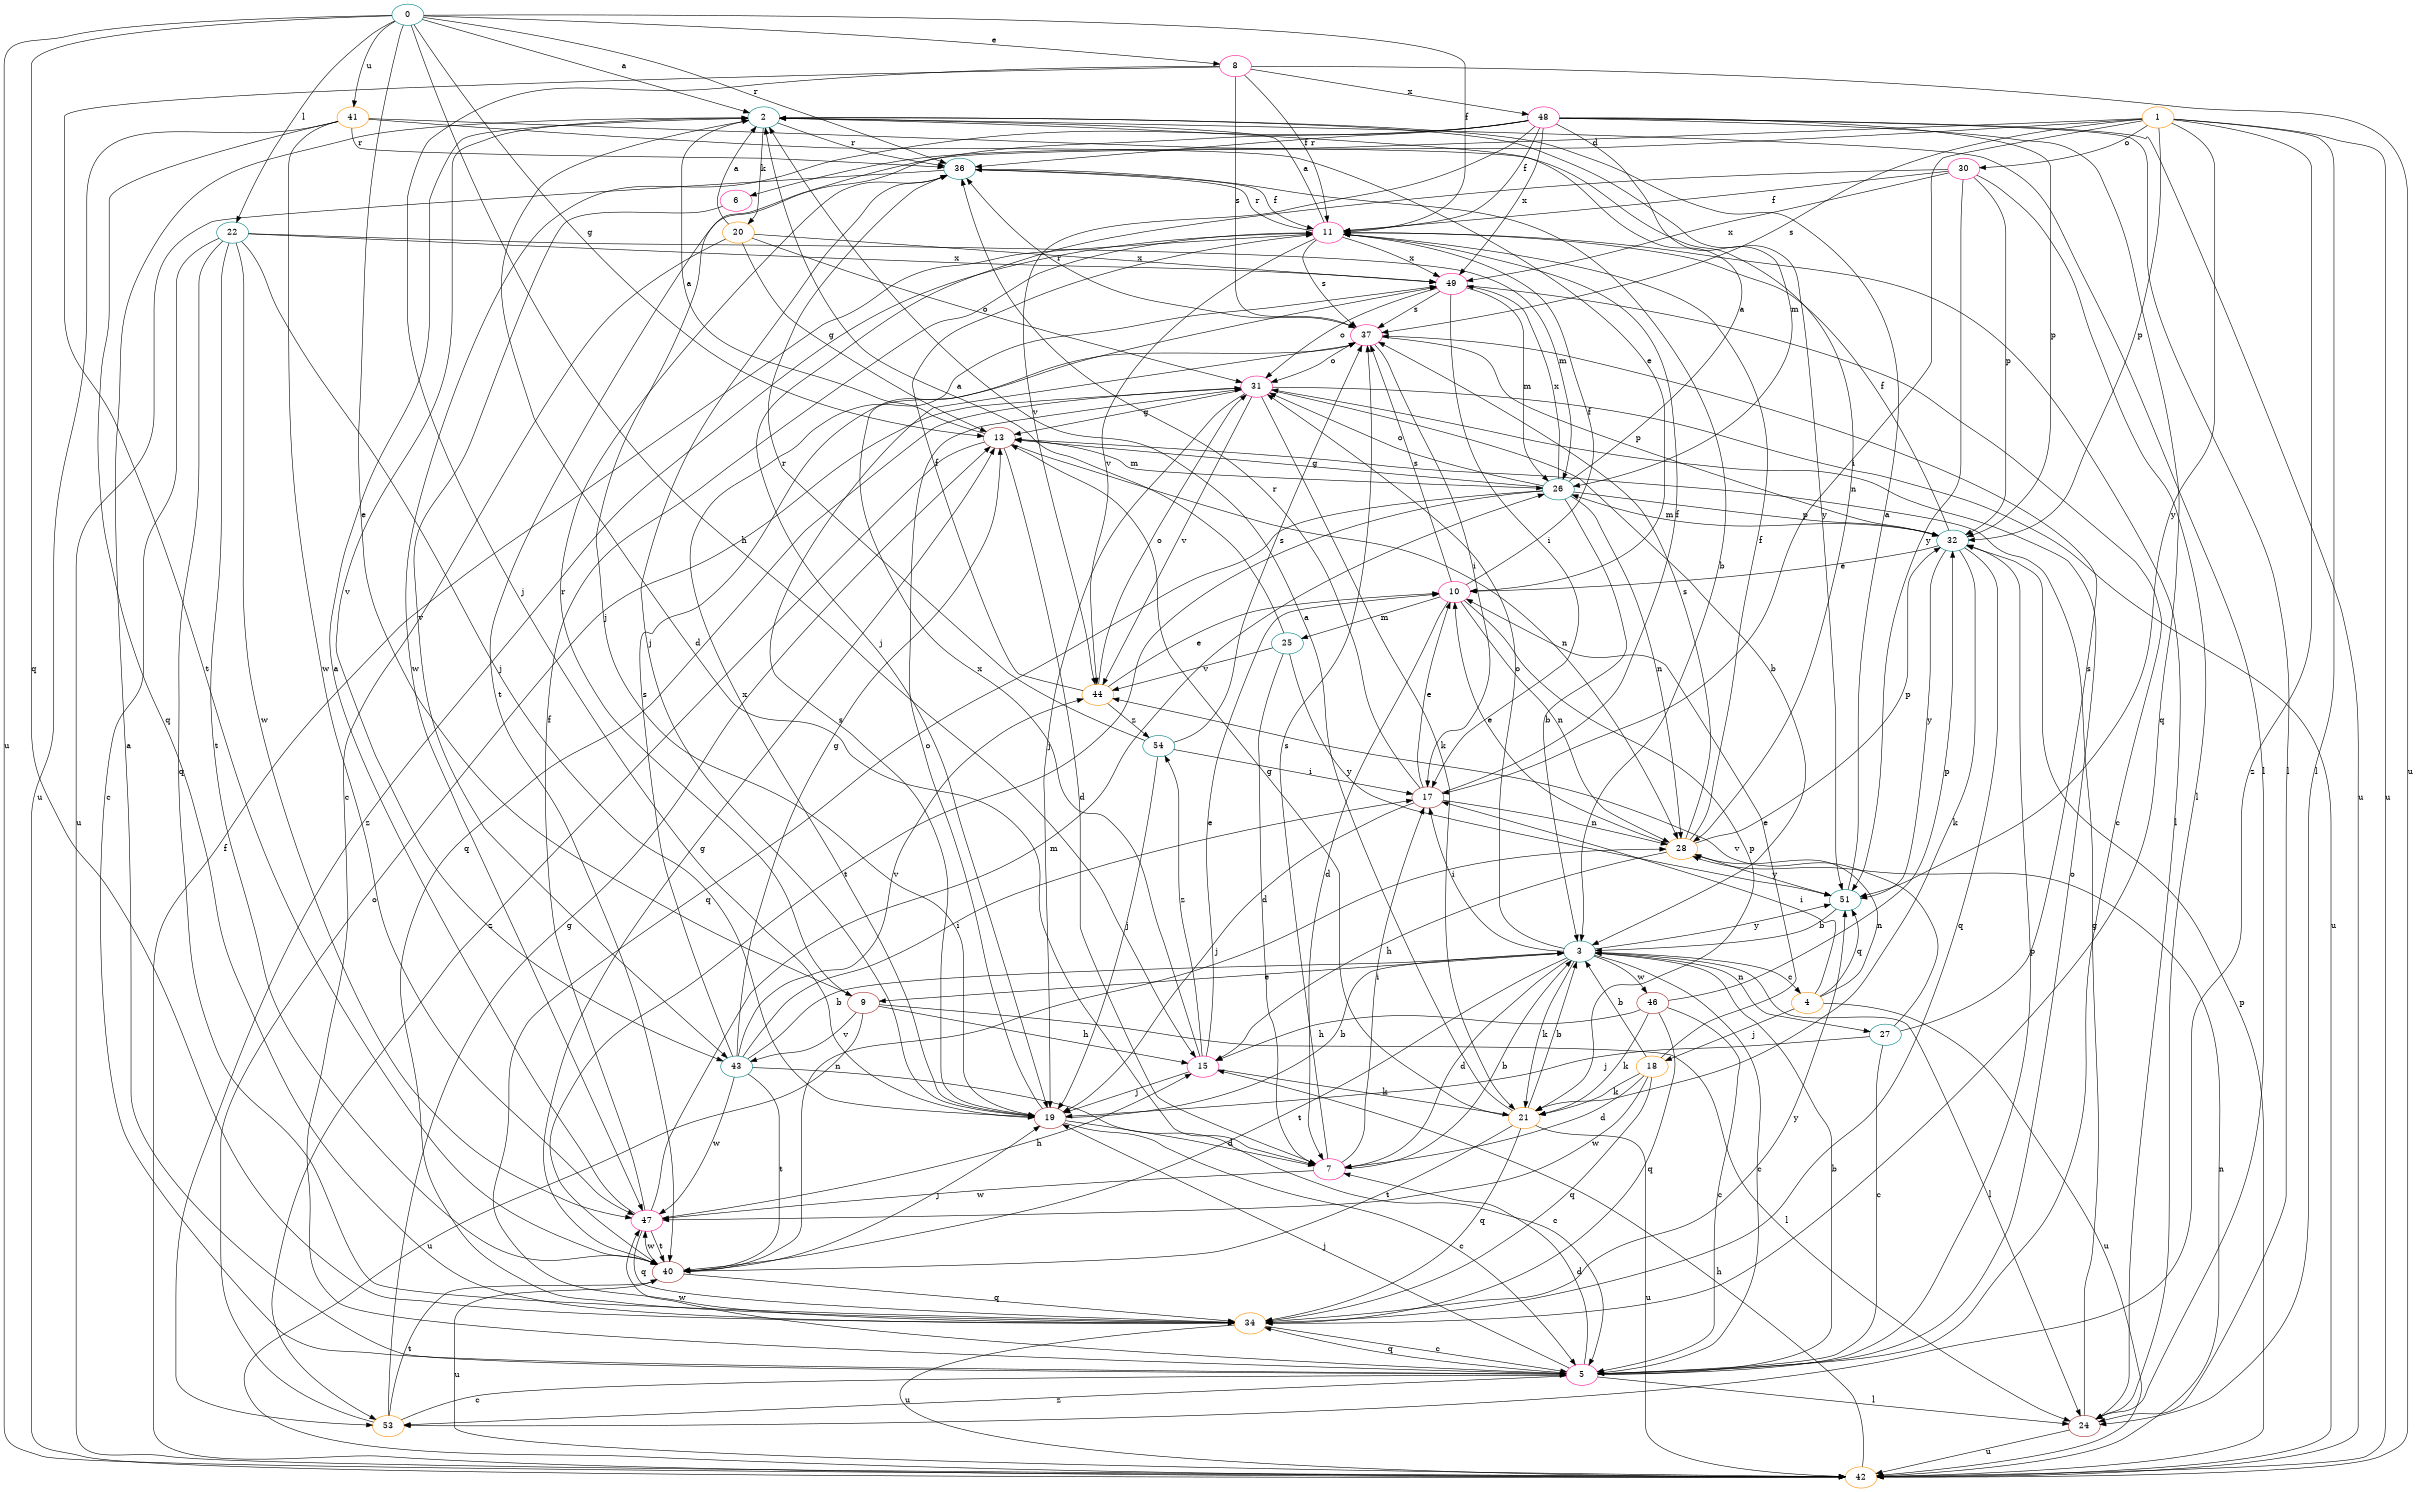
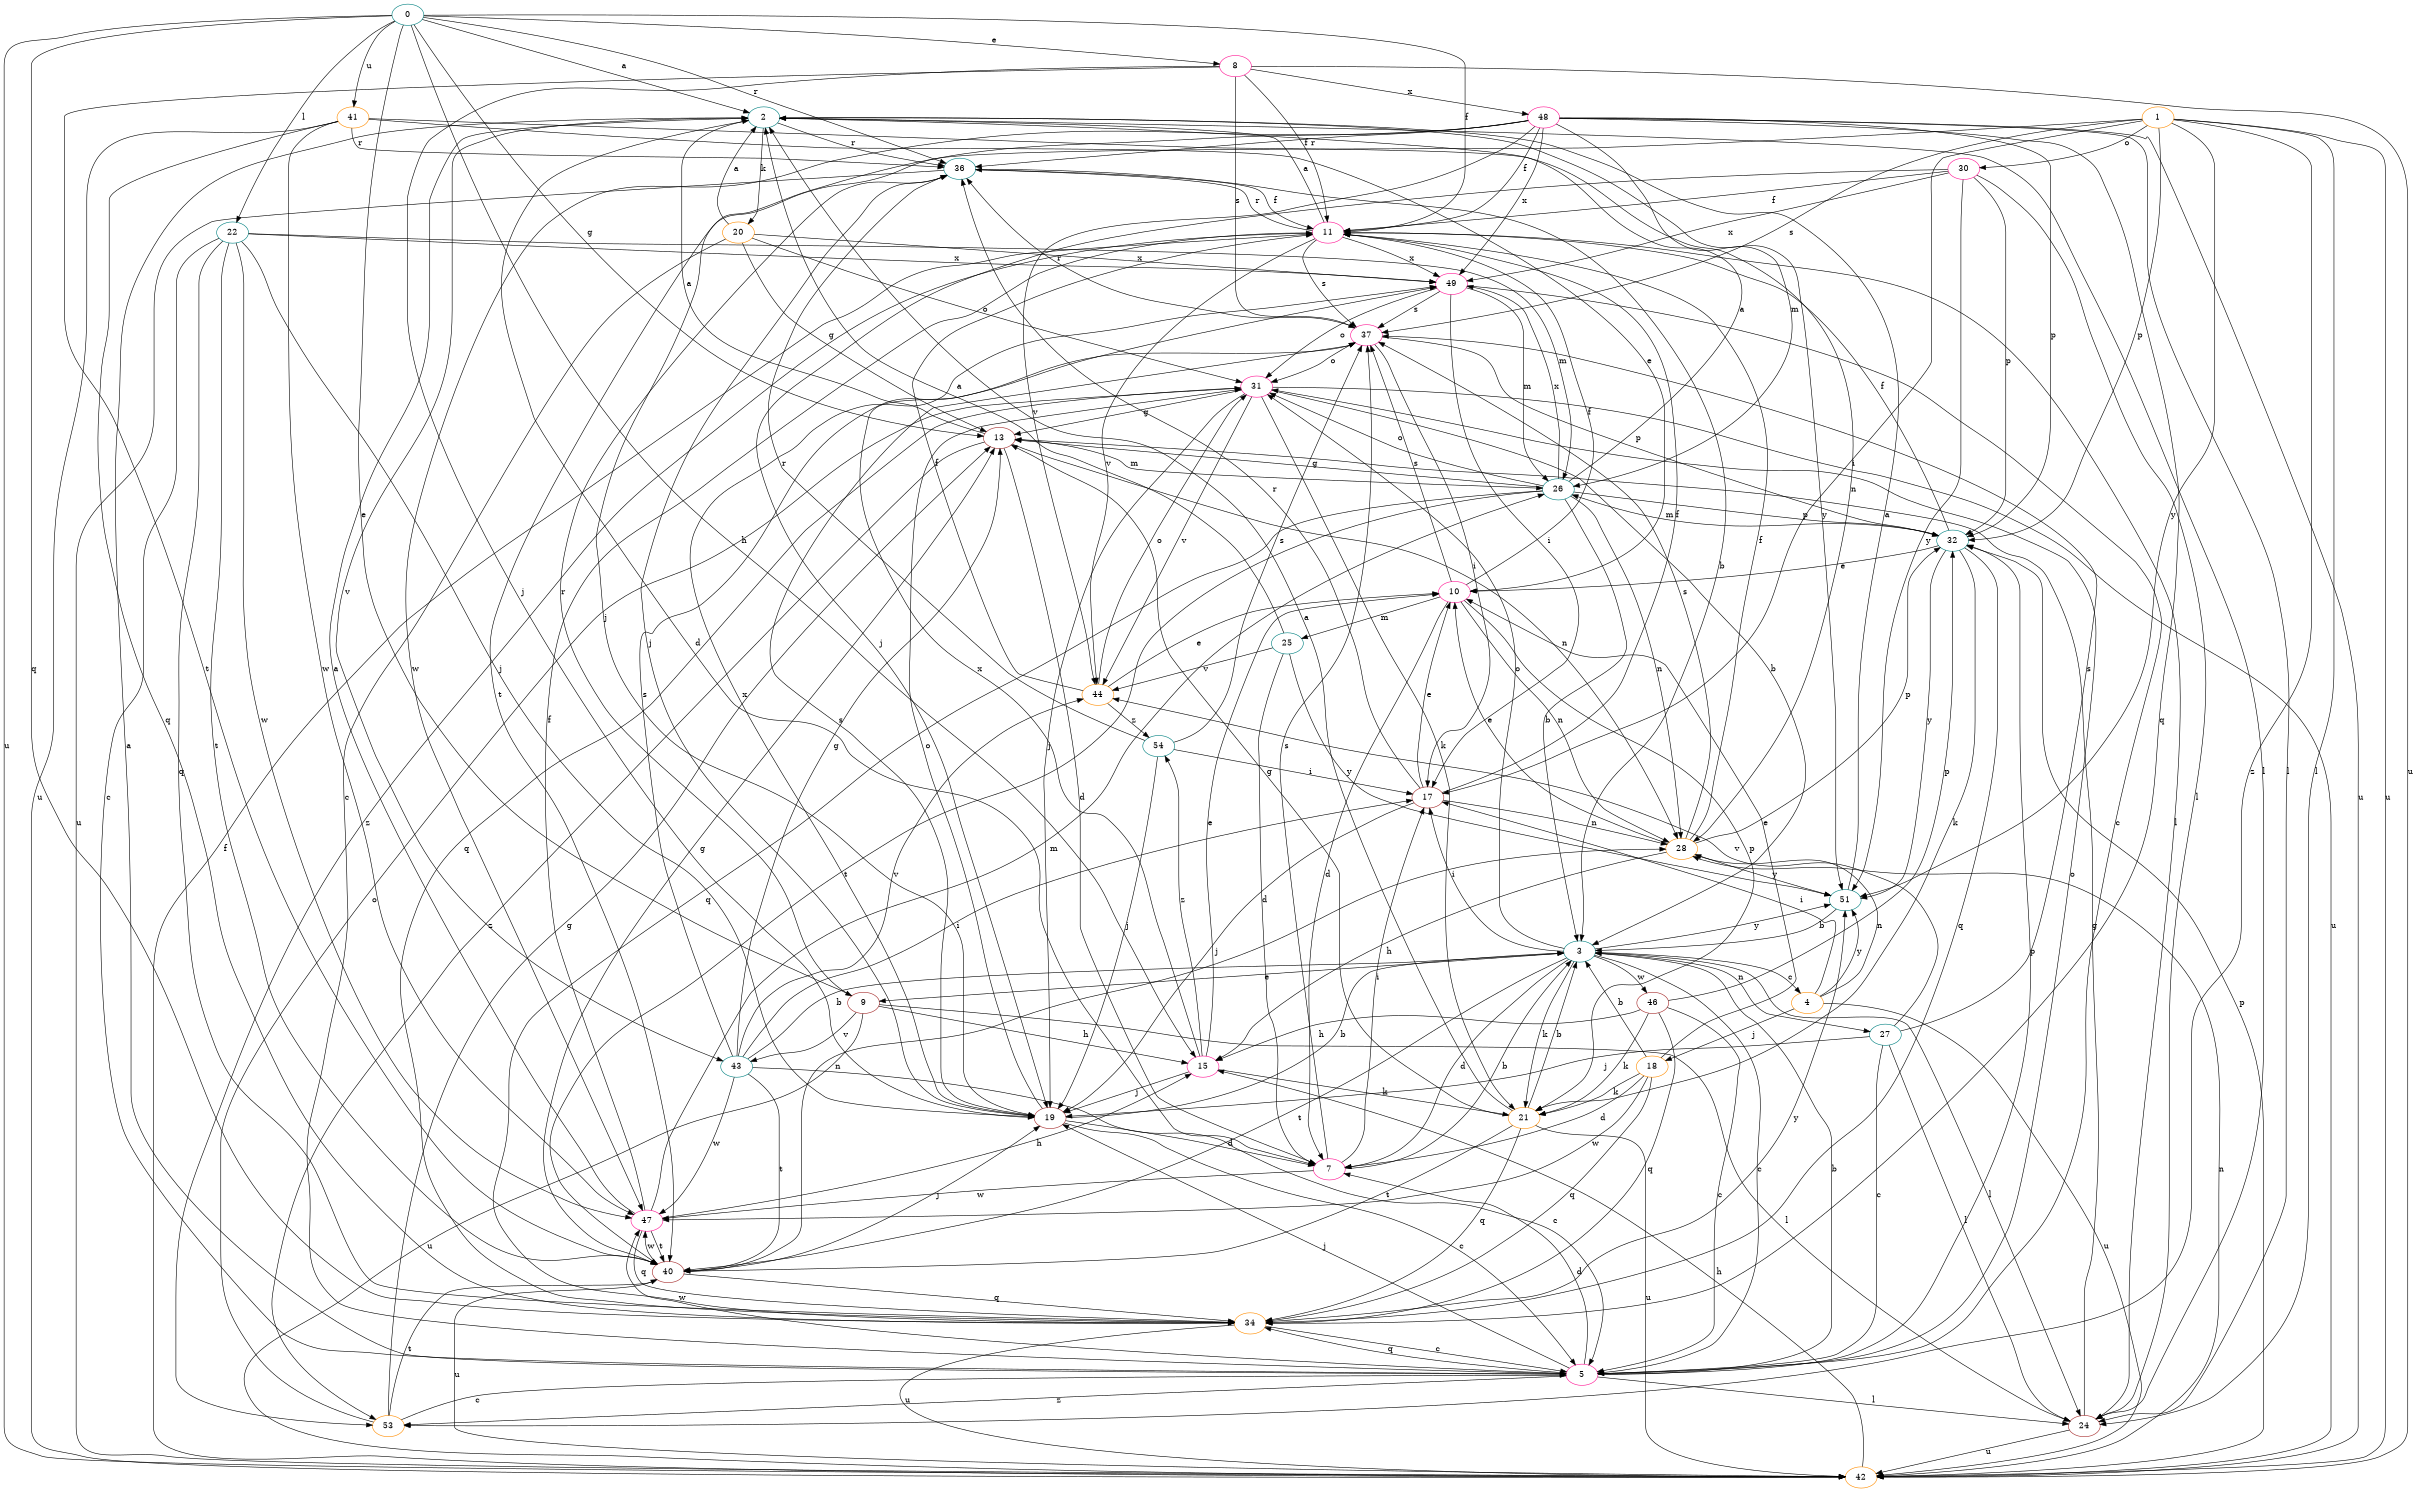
node "6": removed
edge "4" -> "51": label "q" -> "y"
edge "27" -> "24": added, label "l"
